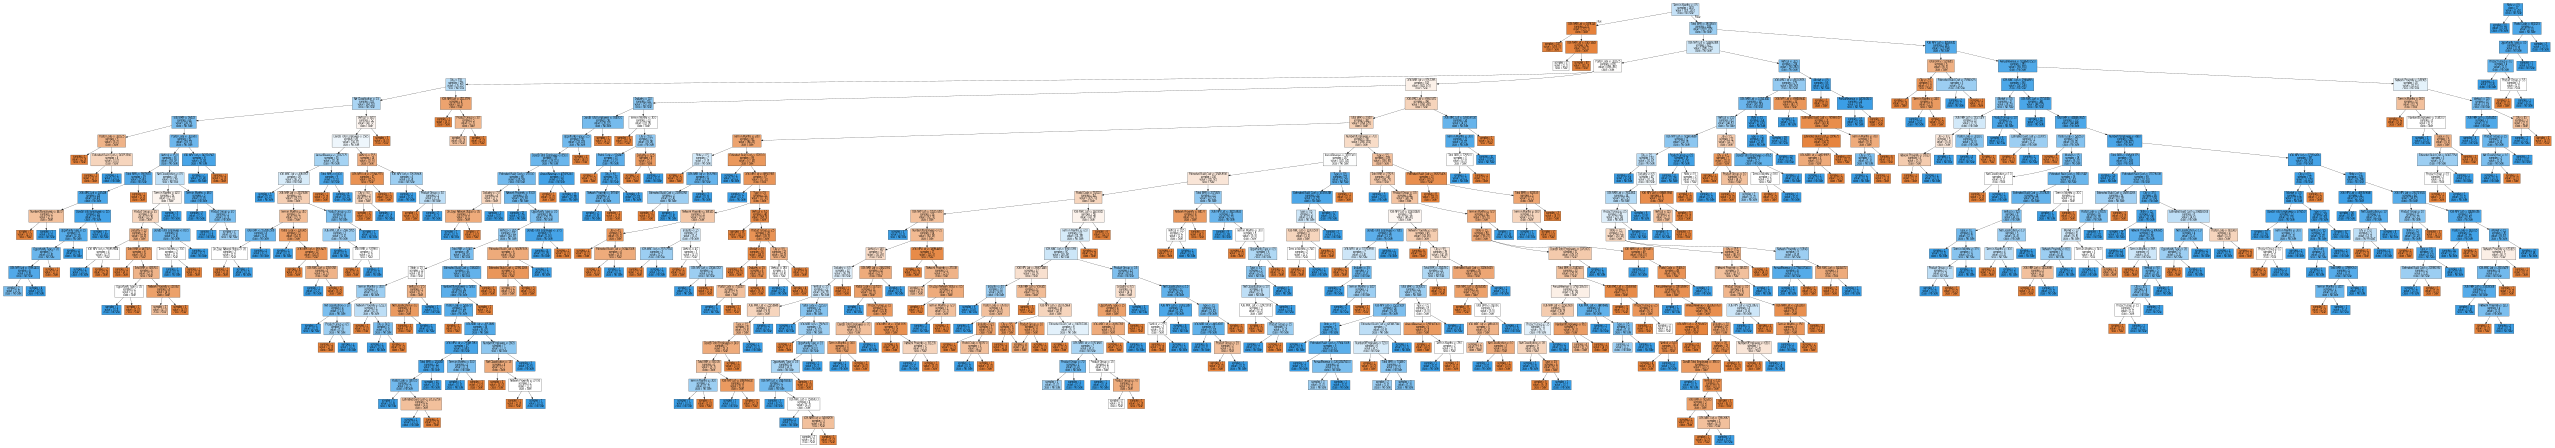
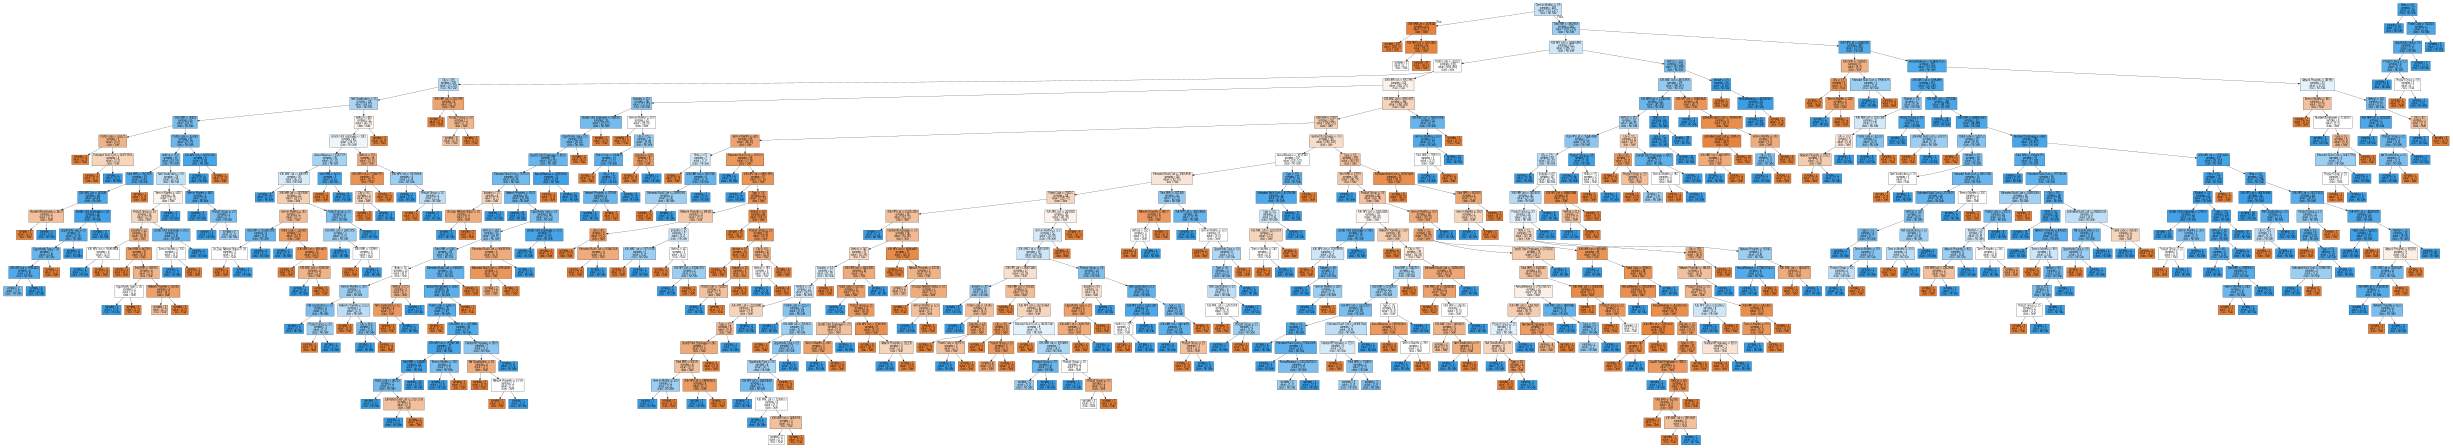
node "State <= 0.5 class = 17 value = [1, 26] class = No Sale": label "State <= 0.5 class = 17 value = [1, 26] class = No Sale" -> "State <= 0.5 samples = 17 value = [1, 26] class = No Sale"
node "City <= 15.0 samples = 3 value = [2, 3] class = No Product": label "City <= 15.0 samples = 3 value = [2, 3] class = No Product" -> "City <= 15.0 samples = 3 value = [2, 3] class = No Sale"
edge "City <= 9.5 samples = 6 value = [6, 1] class = Sale" -> "samples = 4 value = [4, 1] class = Sale": now "City <= 9.5 samples = 6 value = [6, 1] class = Sale" -> "Product Group <= 1.0 samples = 5 value = [5, 1] class = Sale"
